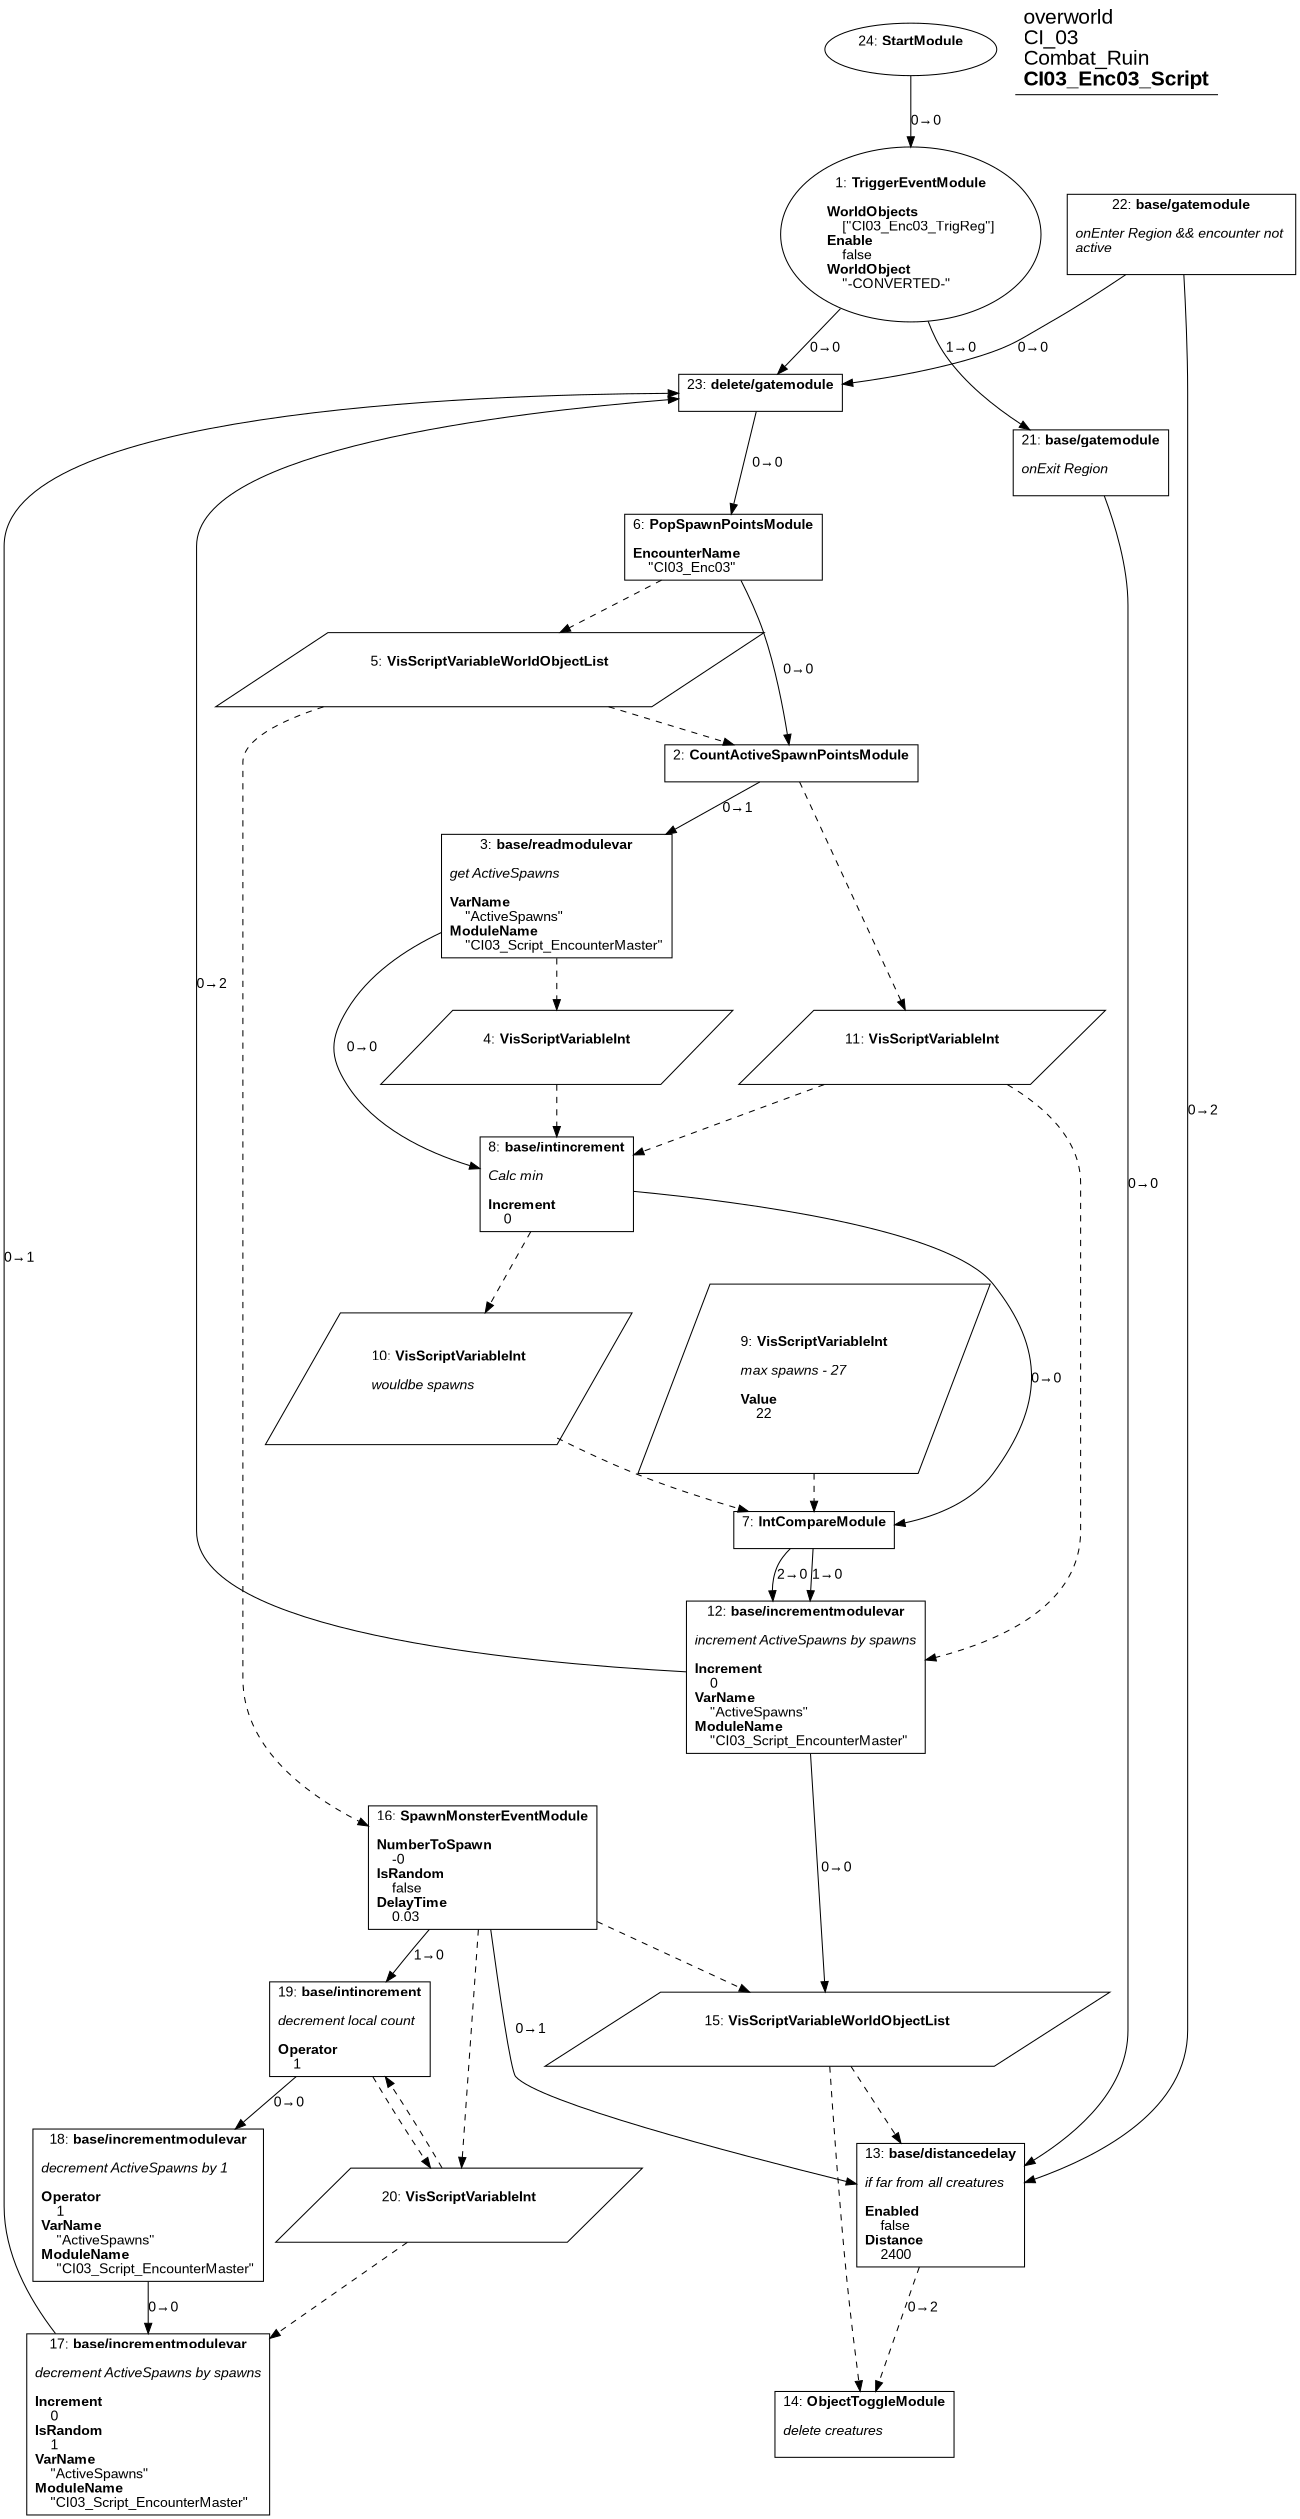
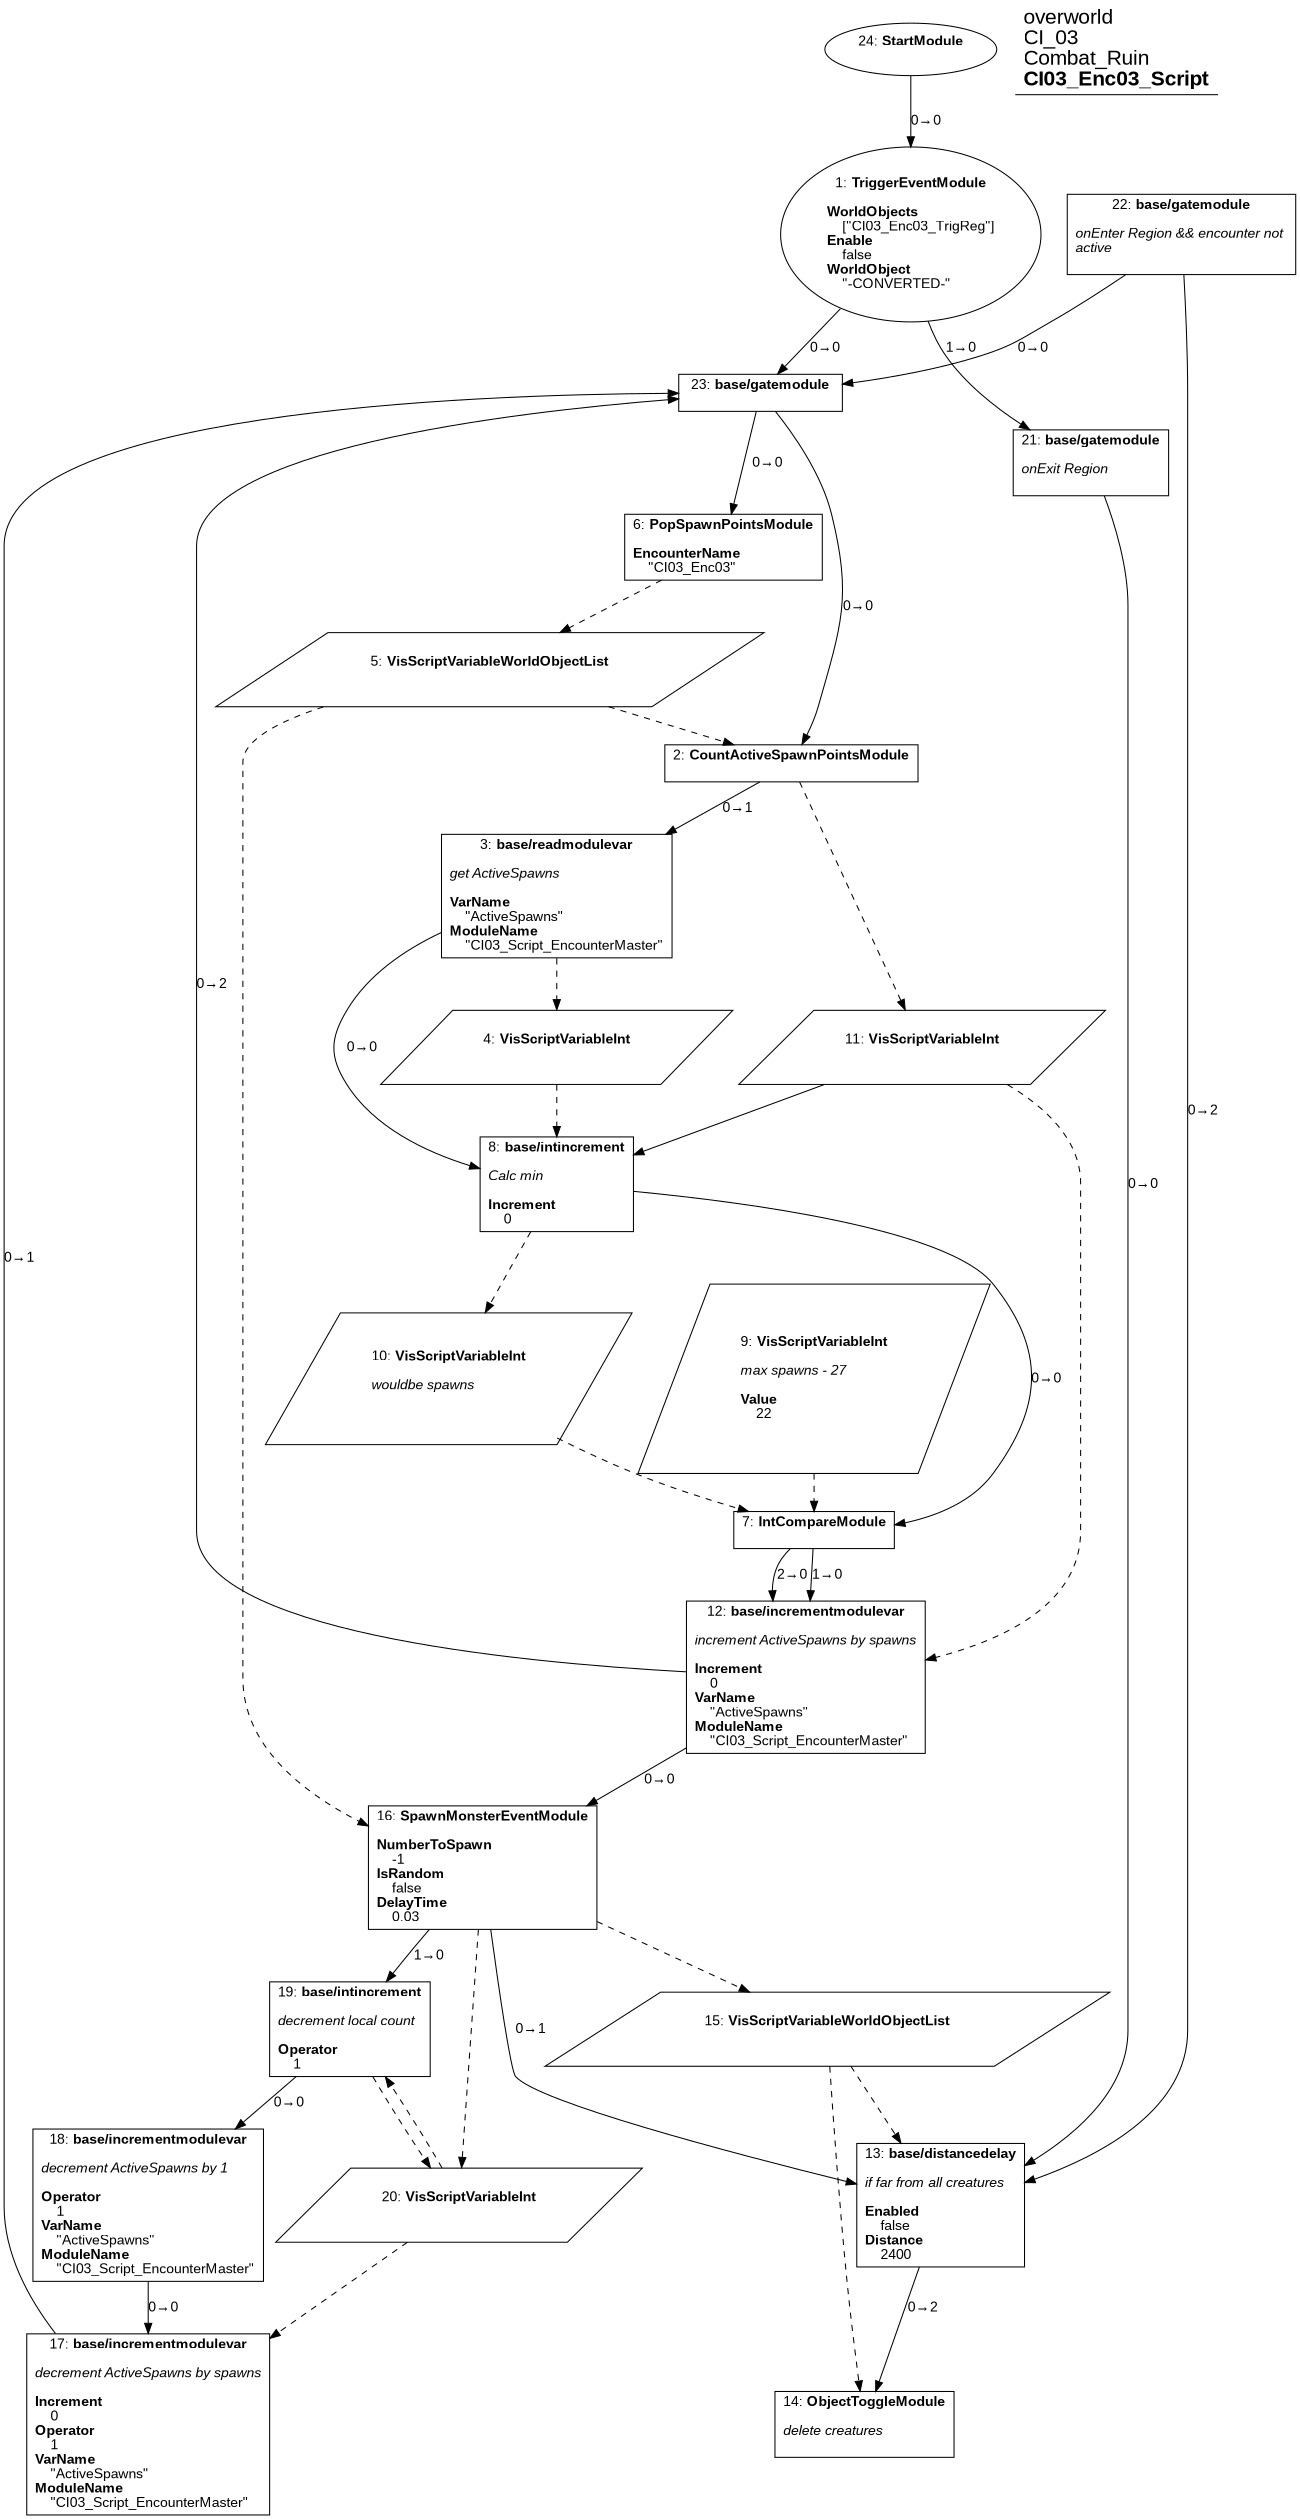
node "23:": text "delete/gatemodule" -> "base/gatemodule"
edge "6:" -> "2:": now "23:" -> "2:"
edge "11:" -> "8:": style dashed -> solid
node "16:": text "-0" -> "-1"
edge "12:" -> "15:": now "12:" -> "16:"
edge "13:" -> "14:": style dashed -> solid
node "17:": text "IsRandom" -> "Operator"
